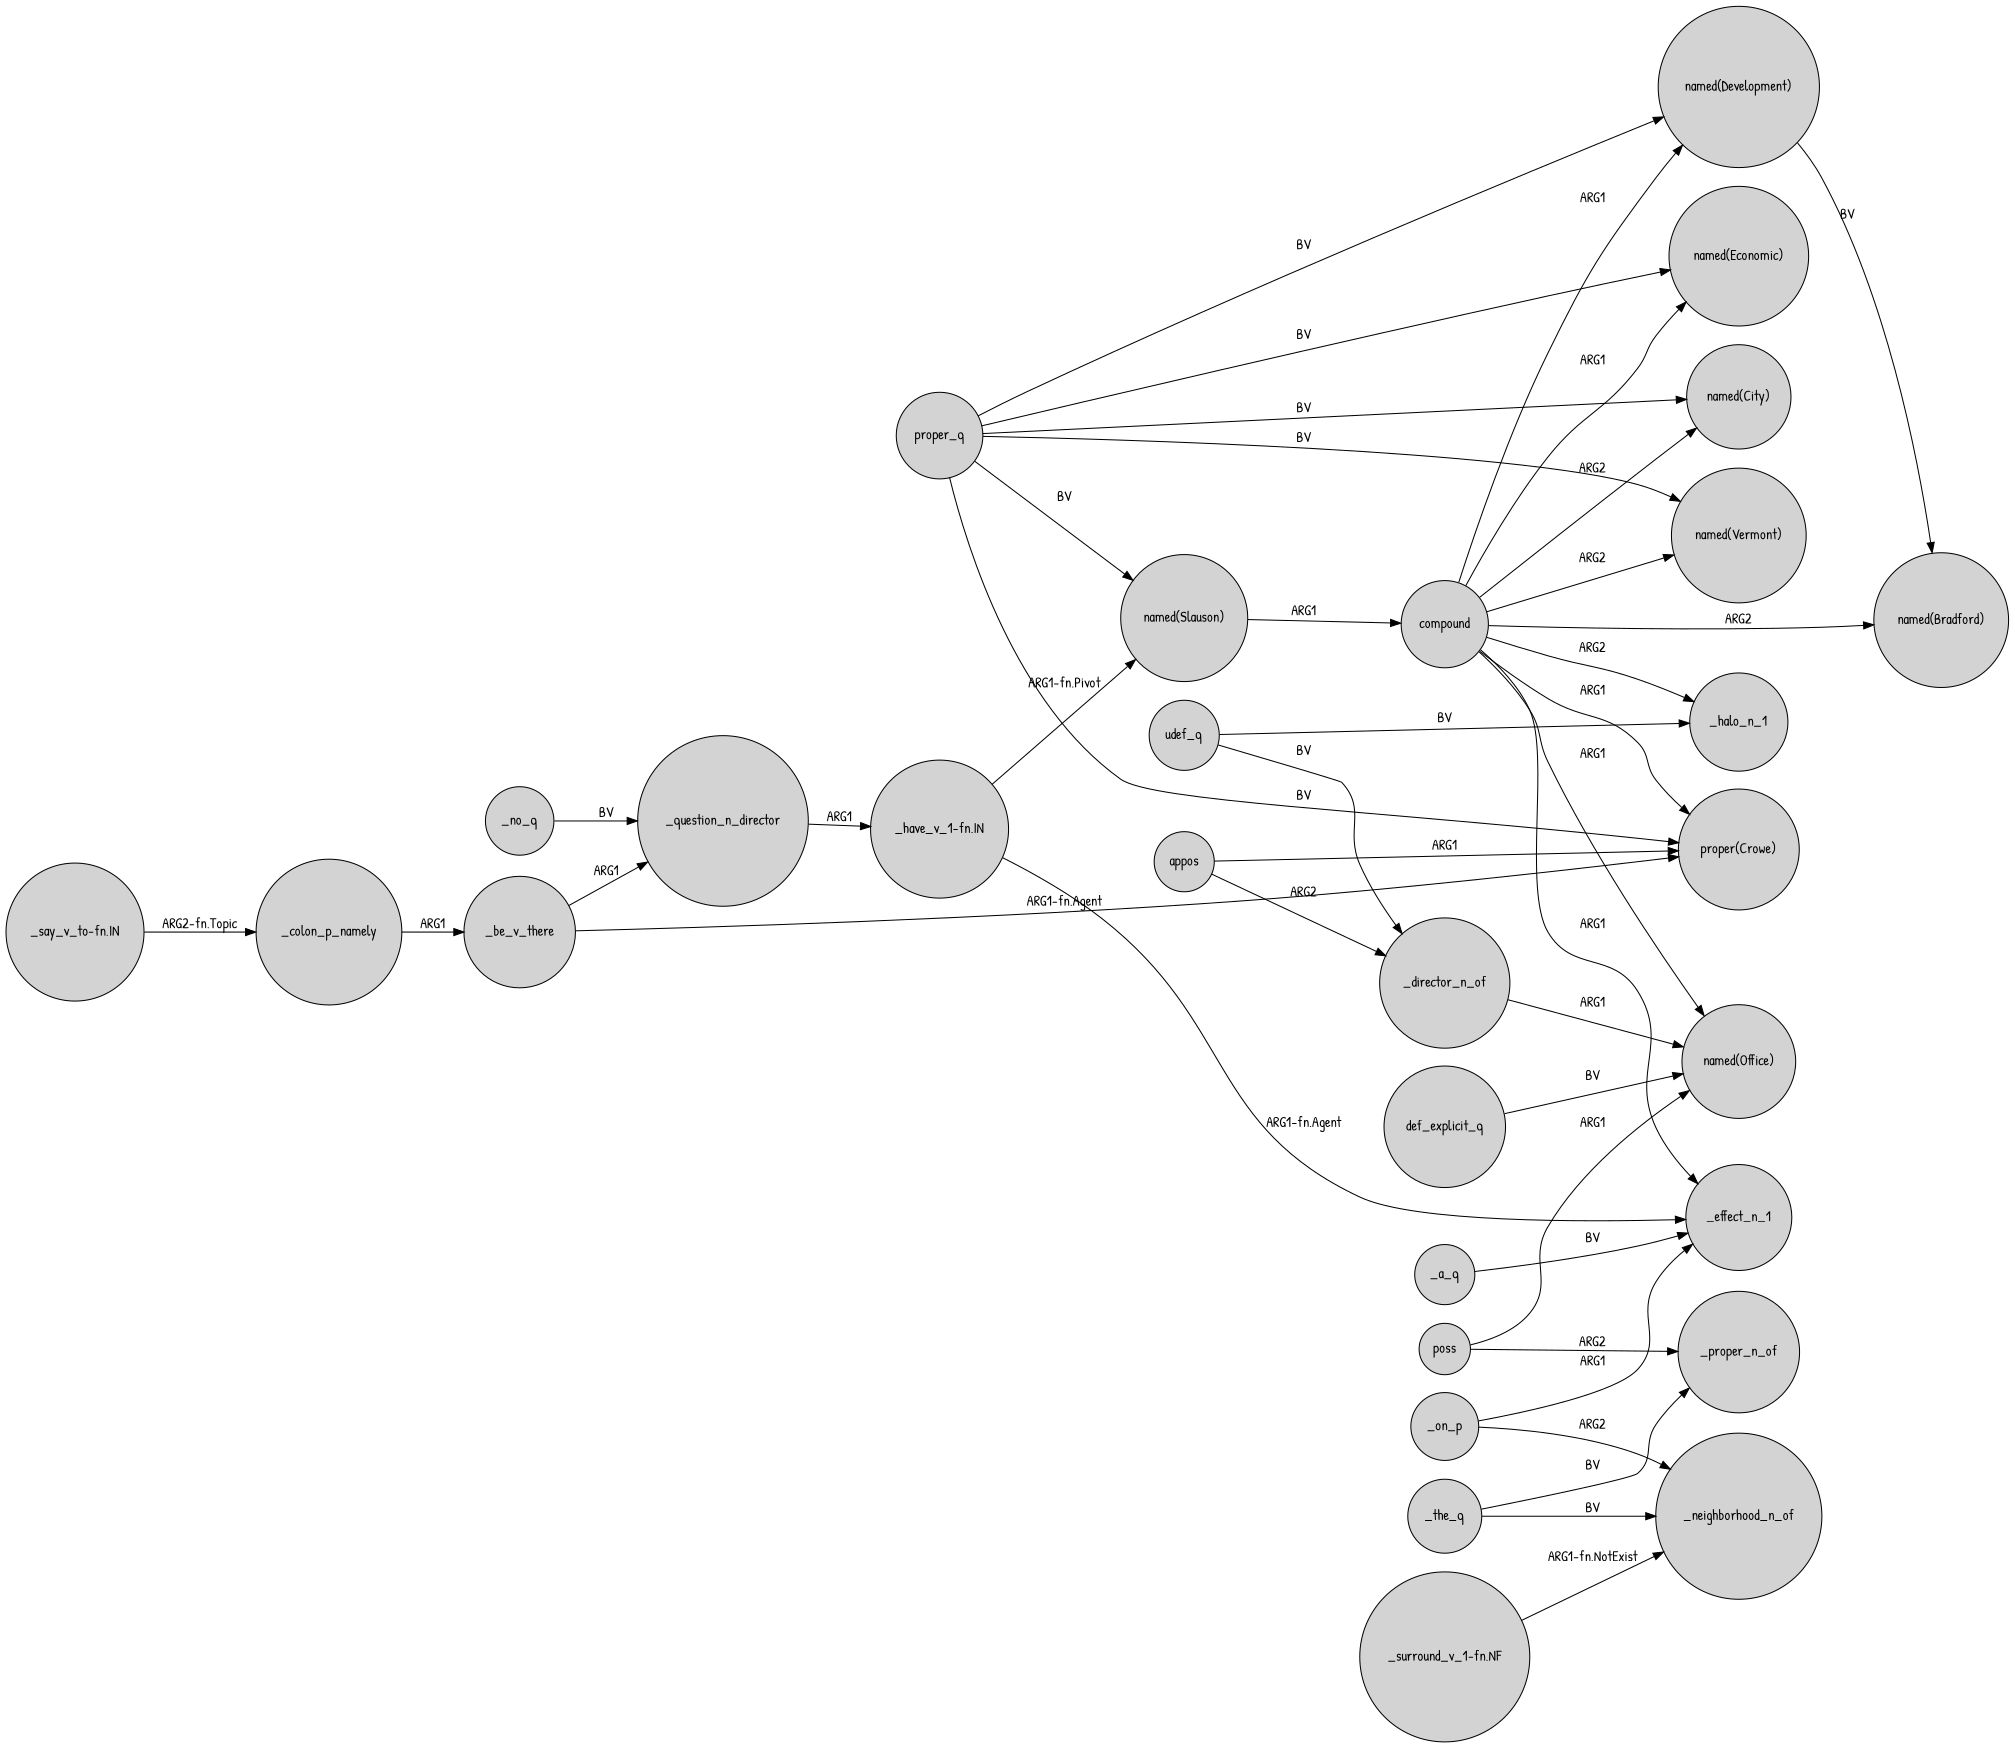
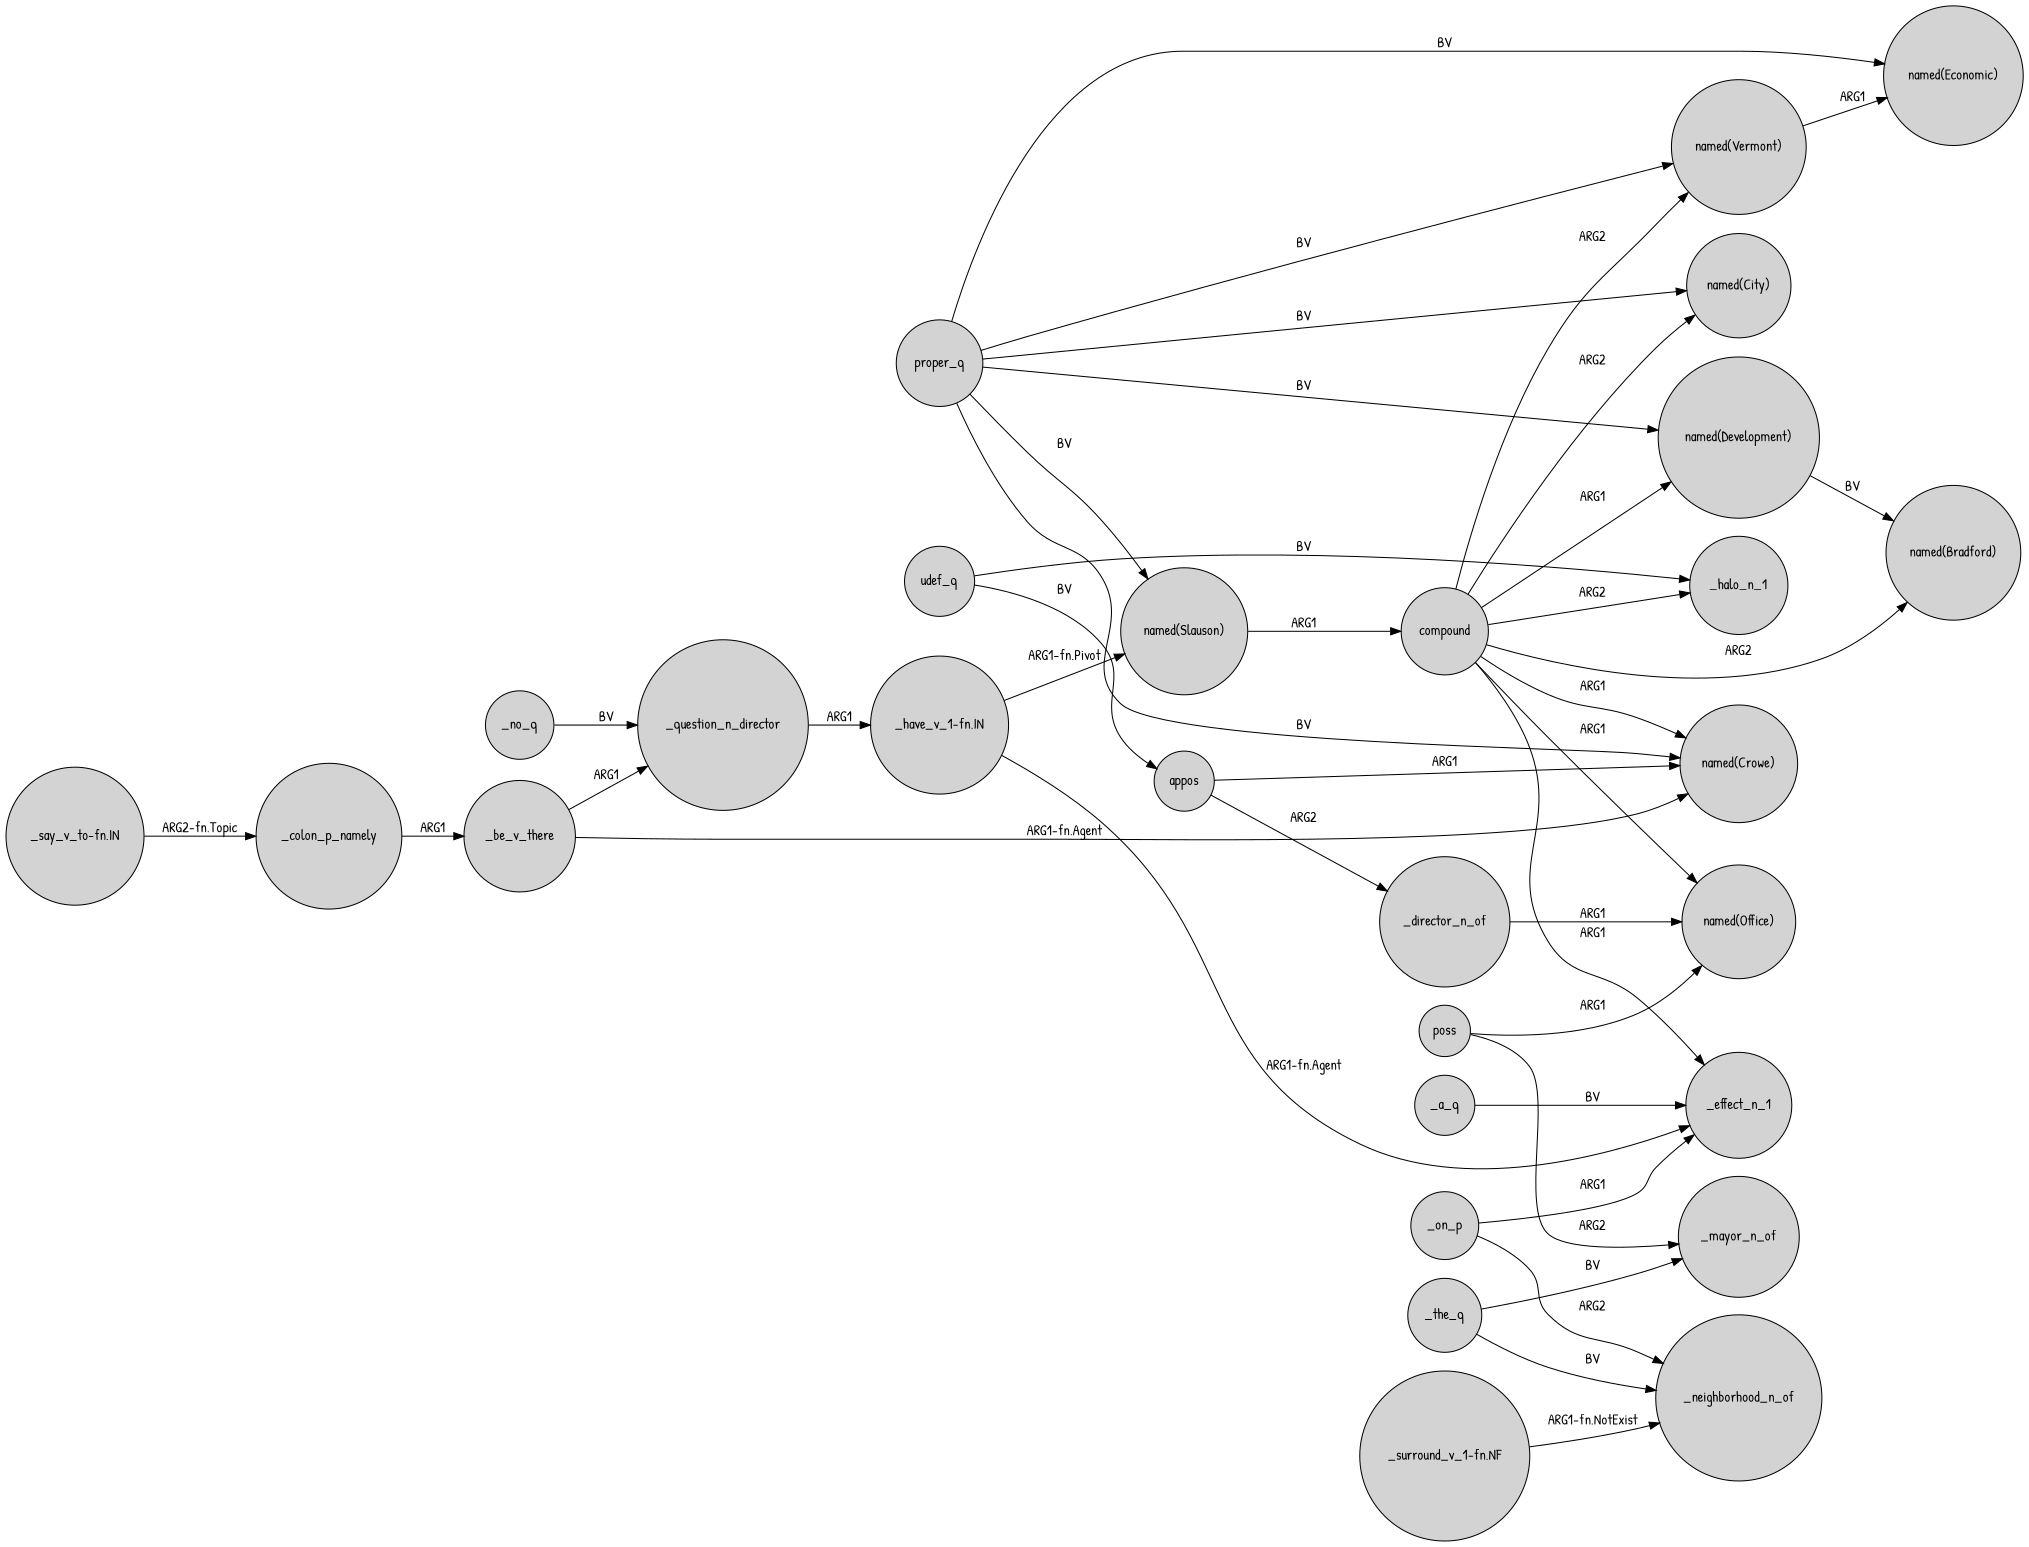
edge "compound" -> "named(Economic)": now "named(Vermont)" -> "named(Economic)"
edge "udef_q" -> "_director_n_of": now "udef_q" -> "appos"
node "proper(Crowe)": label "proper(Crowe)" -> "named(Crowe)"
node "def_explicit_q": removed
node "_proper_n_of": label "_proper_n_of" -> "_mayor_n_of"
